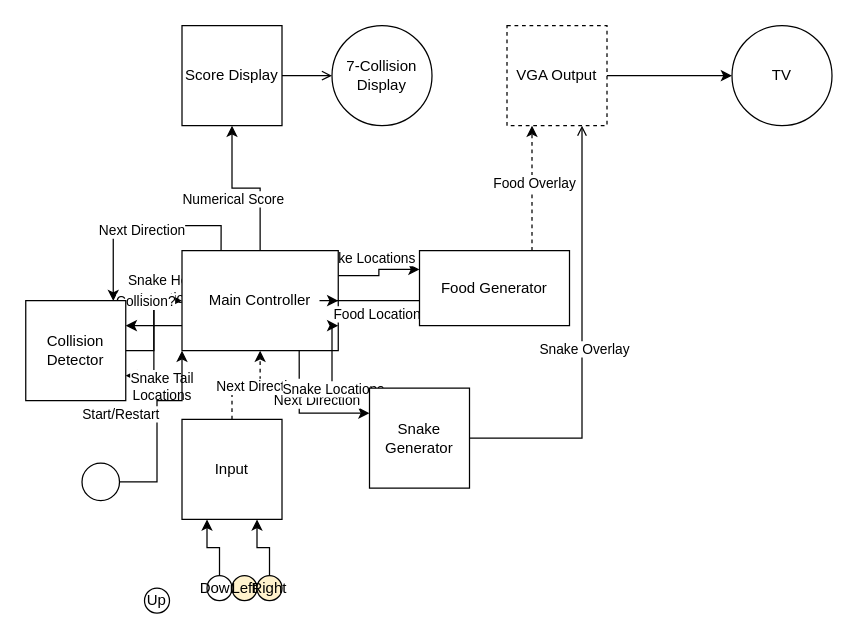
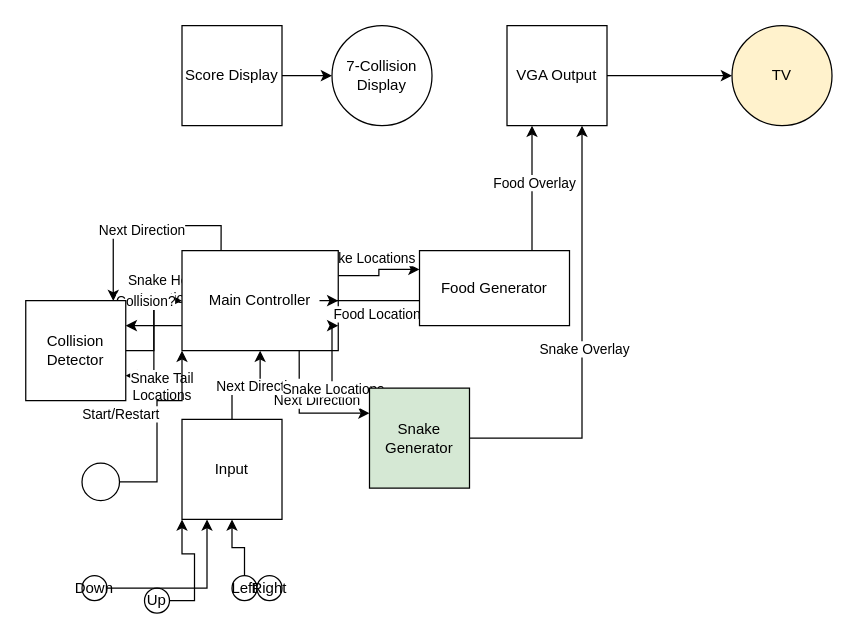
edge "Score Display" -> "7-Collision Display": arrowhead open -> classic
node "VGA Output": style dashed -> solid
node "TV": fillcolor #ffffff -> #fff2cc
edge "Snake Generator" -> "VGA Output": arrowhead open -> classic
edge "Main Controller" -> "Score Display": removed, label "Numerical Score"
edge "Food Generator" -> "VGA Output": style dashed -> solid
edge "Input" -> "Main Controller": style dashed -> solid
node "Snake Generator": fillcolor #ffffff -> #d5e8d4
edge "Left" -> "Input": added
edge "Right" -> "Input": removed
edge "Up" -> "Input": added
node "Down": moved (219, 588) -> (94, 588)
node "Left": fillcolor #fff2cc -> #ffffff
node "Right": fillcolor #fff2cc -> #ffffff
